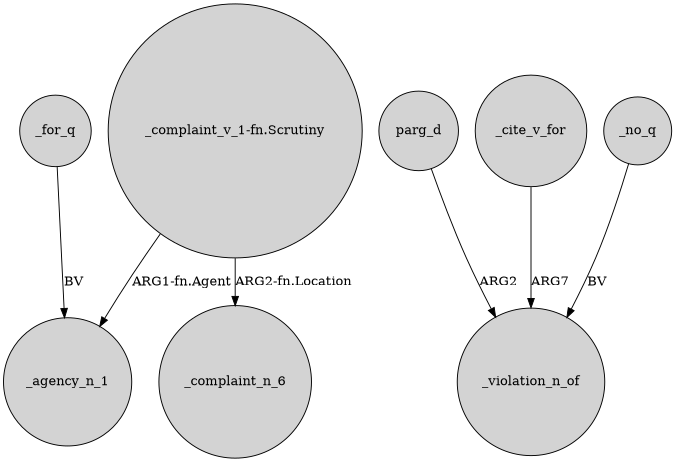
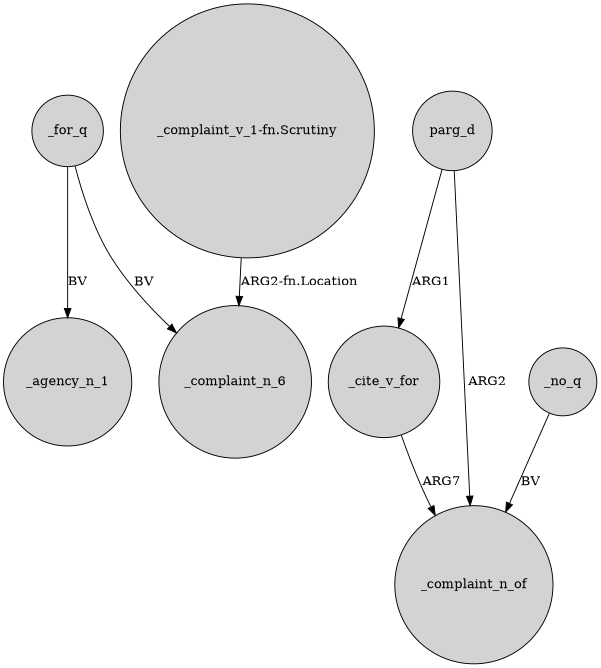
edge "parg_d" -> "_cite_v_for": added, label "ARG1"
edge "_for_q" -> "_complaint_n_6": added, label "BV"
edge "_complaint_v_1-fn.Scrutiny" -> "_agency_n_1": removed, label "ARG1-fn.Agent"
node "_violation_n_of": label "_violation_n_of" -> "_complaint_n_of"
